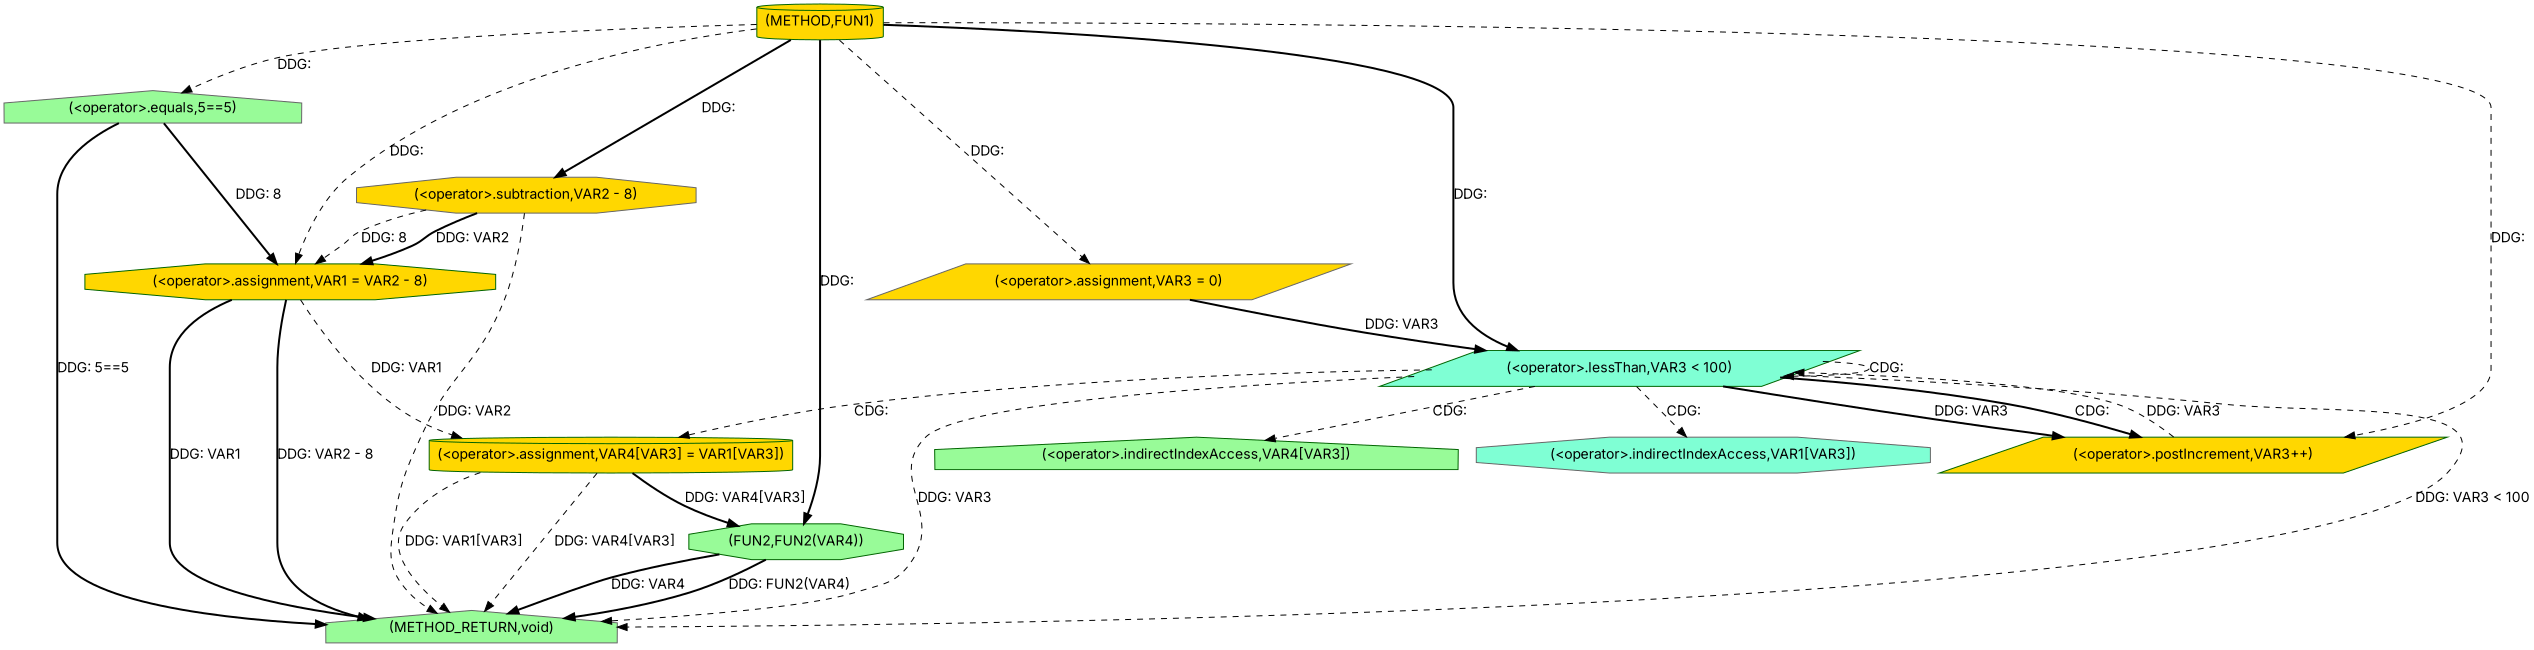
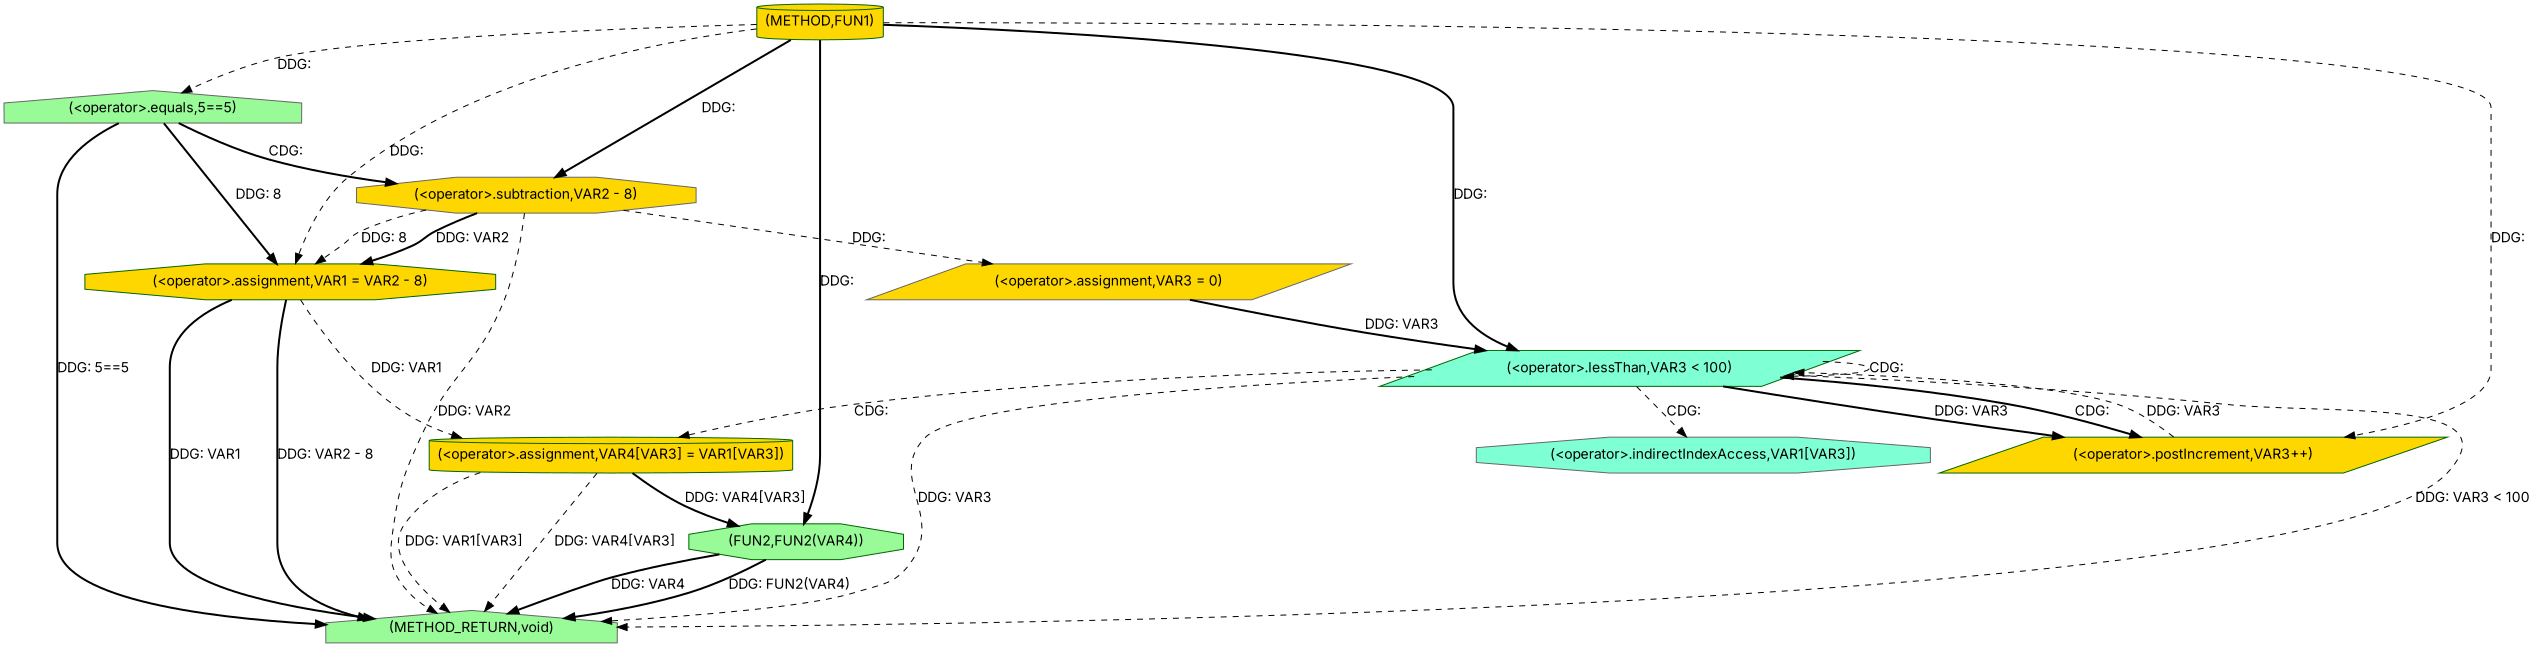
edge "(METHOD,FUN1)" -> "(<operator>.assignment,VAR3 = 0)": now "(<operator>.subtraction,VAR2 - 8)" -> "(<operator>.assignment,VAR3 = 0)"
edge "(<operator>.equals,5==5)" -> "(<operator>.subtraction,VAR2 - 8)": added, label "CDG:"
node "(<operator>.indirectIndexAccess,VAR4[VAR3])": removed
